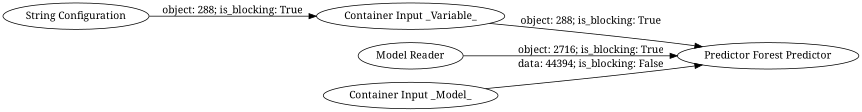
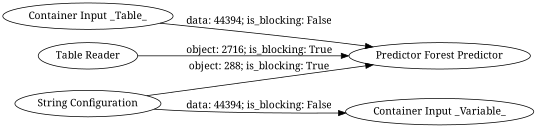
edge "String Configuration" -> "Container Input _Variable_": label "object: 288; is_blocking: True" -> "data: 44394; is_blocking: False"
edge "Container Input _Variable_" -> "Predictor Forest Predictor": now "String Configuration" -> "Predictor Forest Predictor"
node "Model Reader": label "Model Reader" -> "Table Reader"
node "Container Input _Model_": label "Container Input _Model_" -> "Container Input _Table_"
